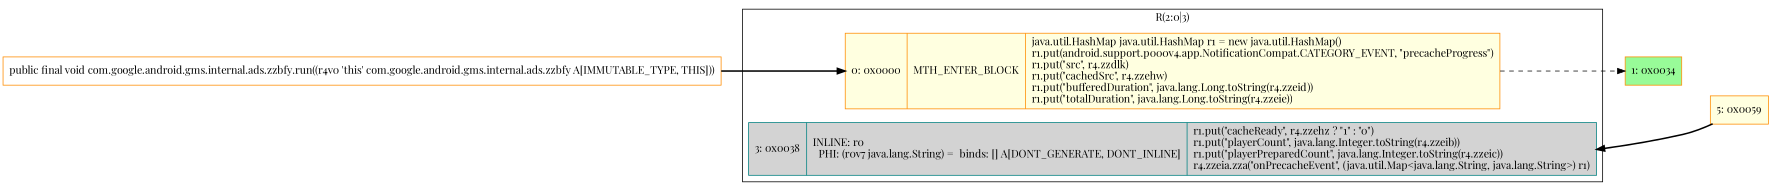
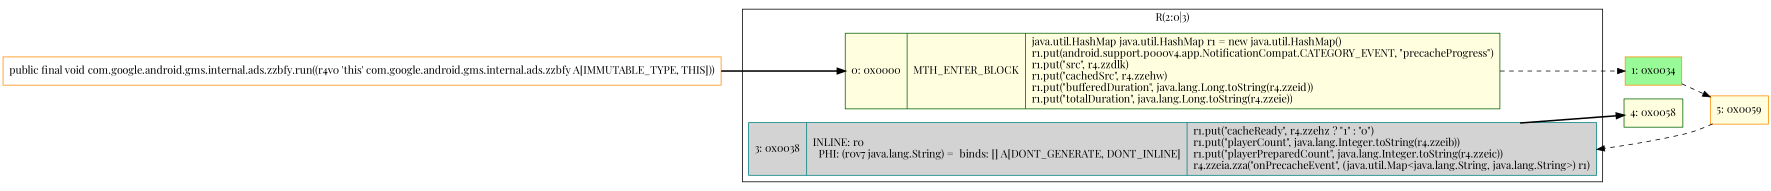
node "0: 0x0000": color darkorange -> darkgreen
edge "1: 0x0034" -> "5: 0x0059": added
node "4: 0x0058": added
edge "5: 0x0059" -> "3: 0x0038": style bold -> dashed
